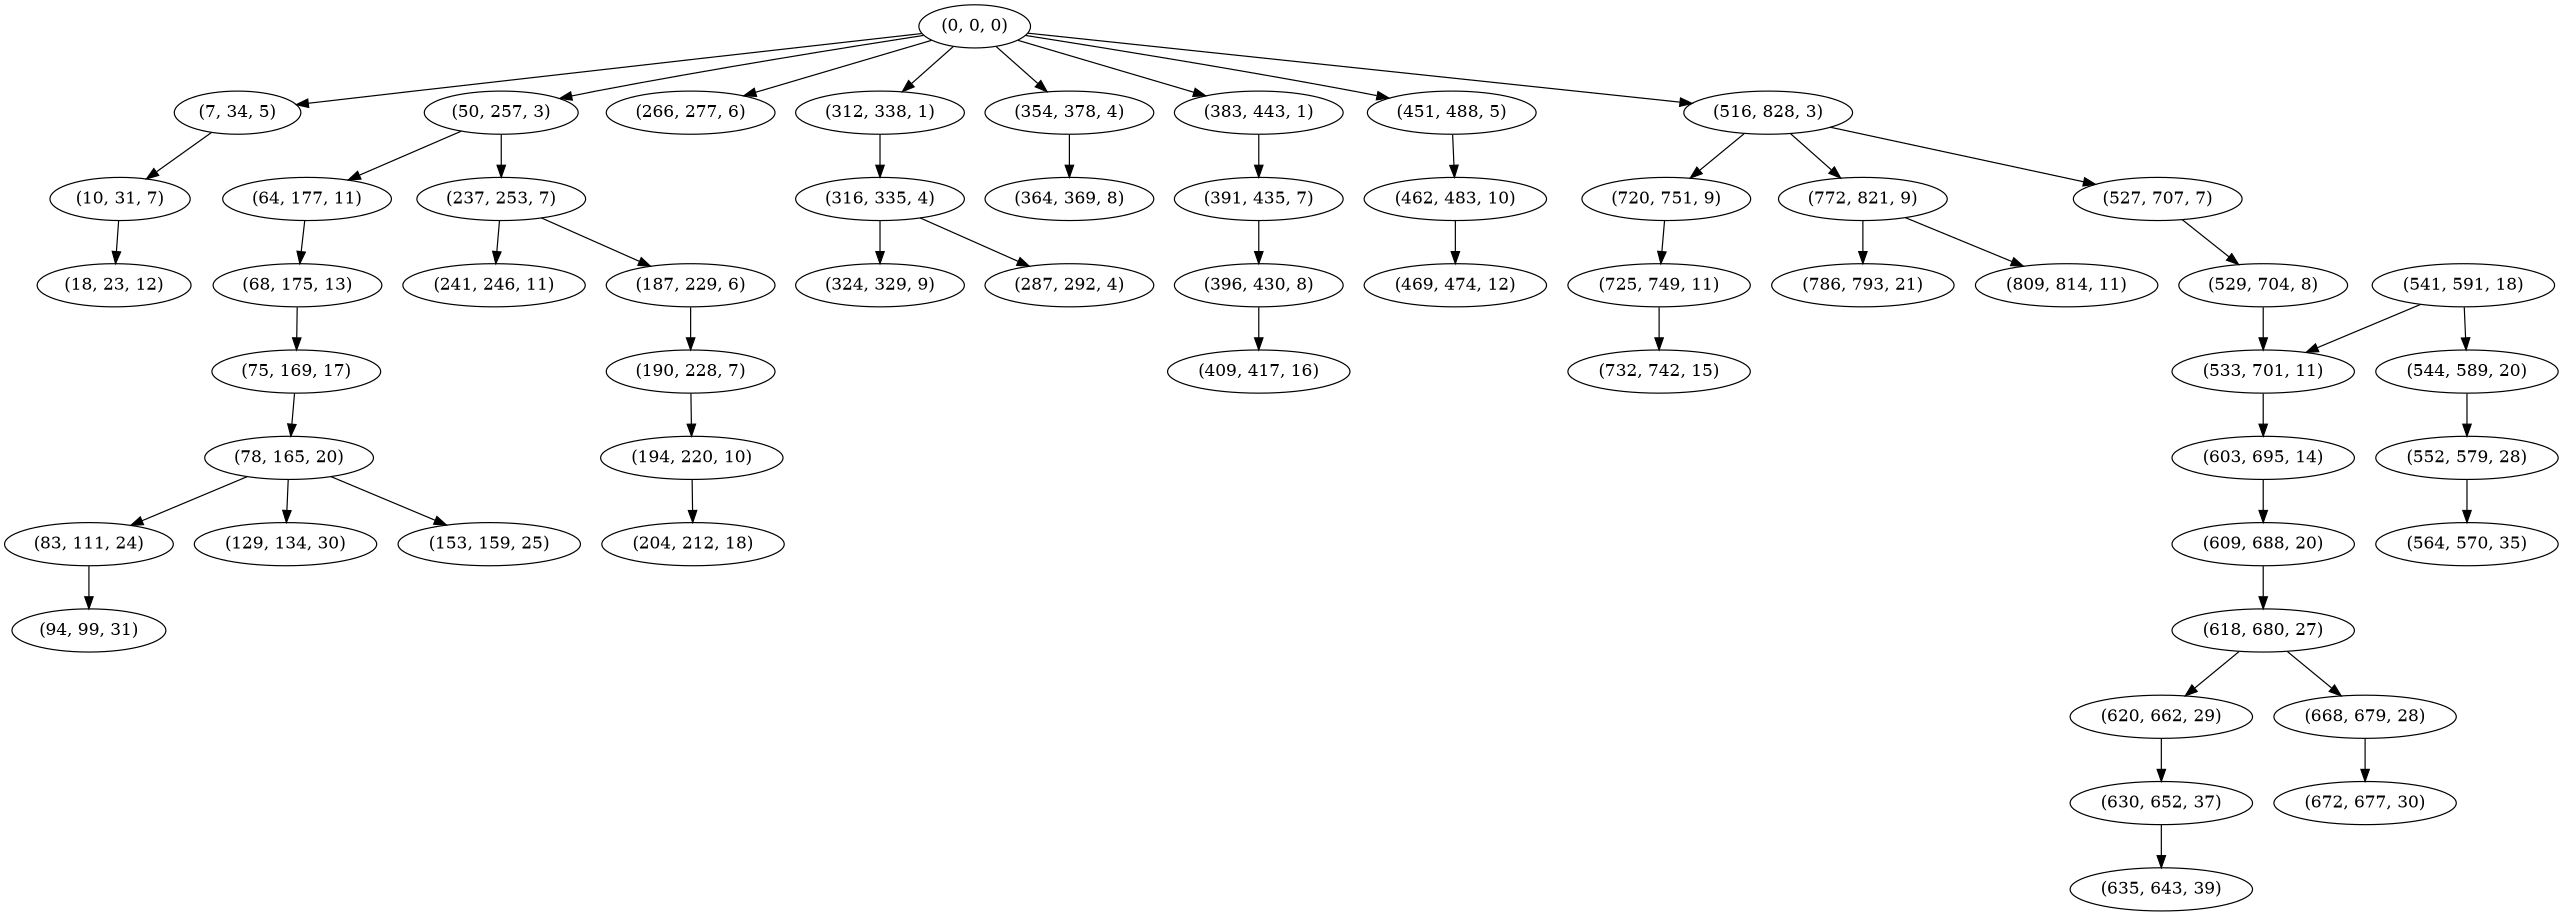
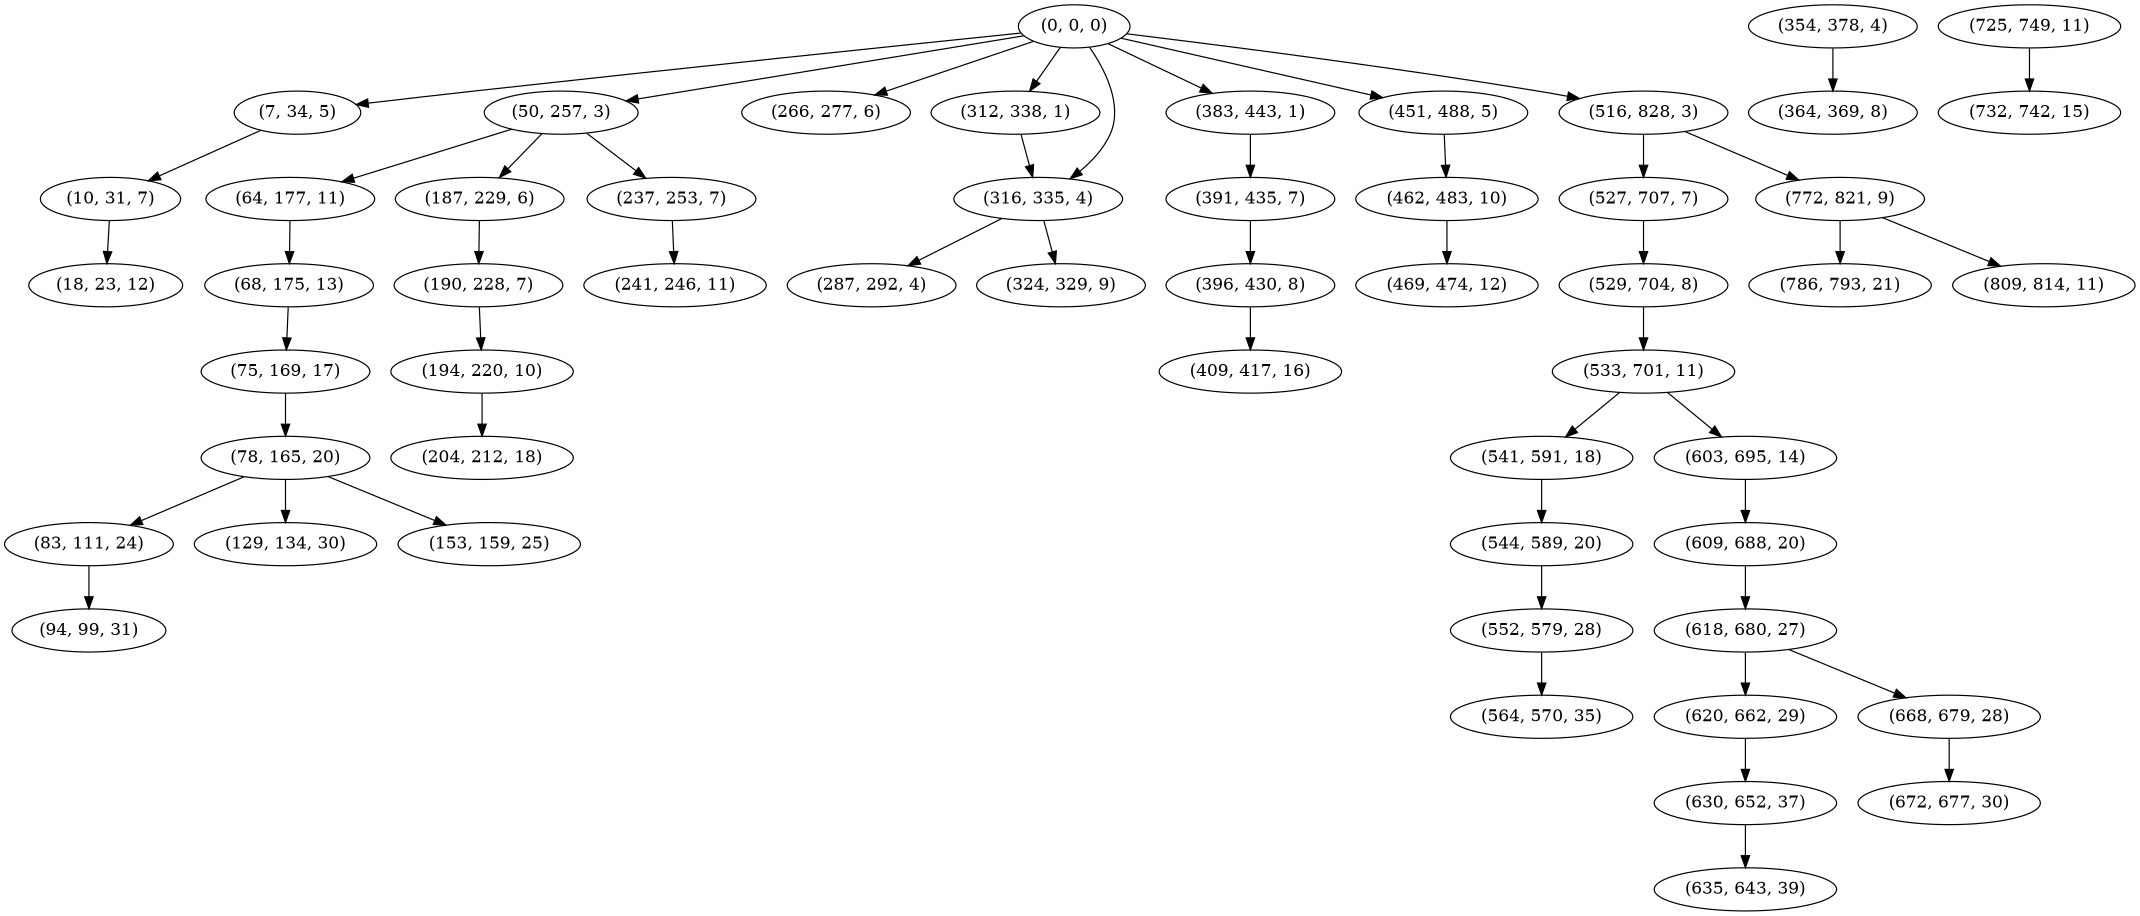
edge "(0, 0, 0)" -> "(354, 378, 4)": now "(0, 0, 0)" -> "(316, 335, 4)"
node "(720, 751, 9)": removed
edge "(237, 253, 7)" -> "(187, 229, 6)": now "(50, 257, 3)" -> "(187, 229, 6)"
edge "(541, 591, 18)" -> "(533, 701, 11)": reversed
